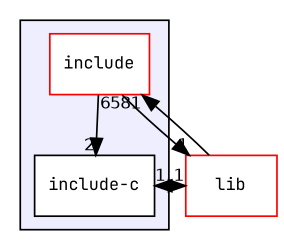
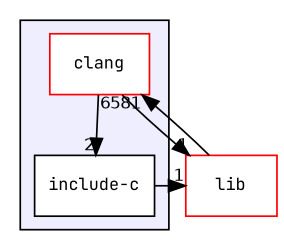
node "include": label "include" -> "clang"
edge "lib" -> "include-c": removed
